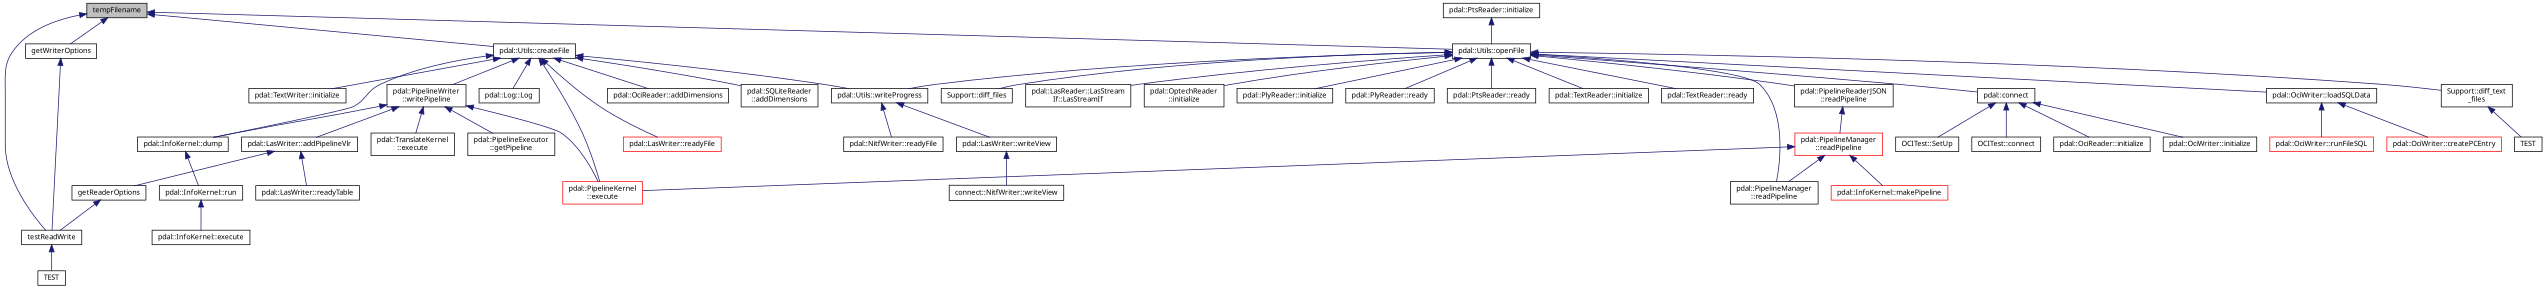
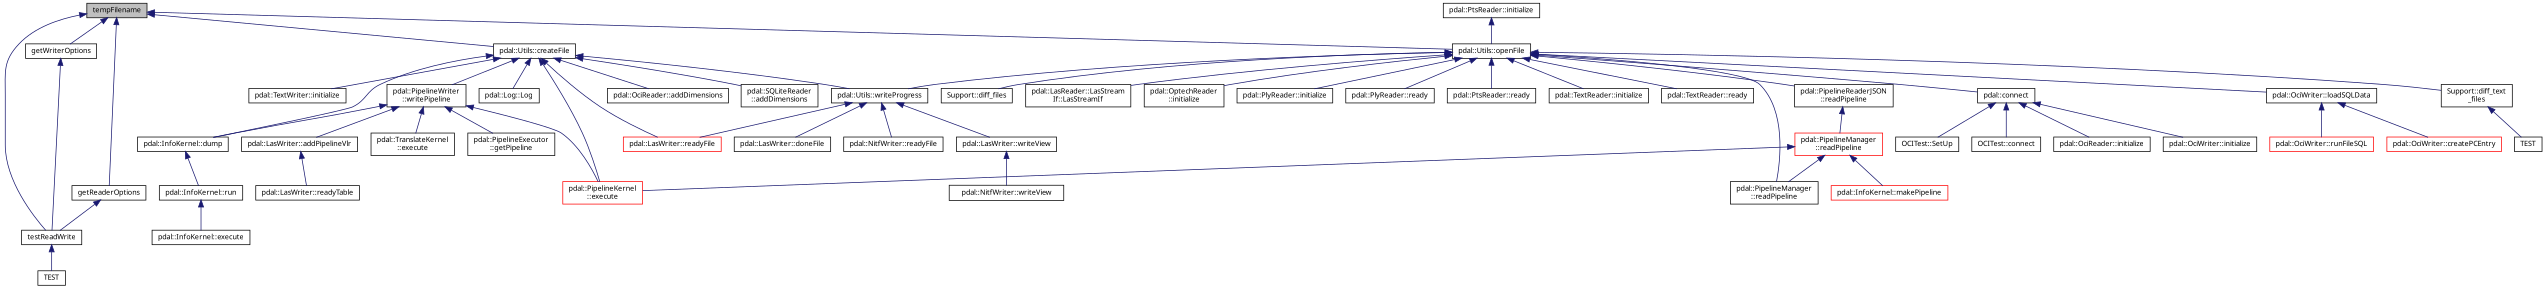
edge "pdal::LasWriter::readyFile" -> "pdal::Utils::writeProgress": added
node "pdal::LasWriter::doneFile": added
edge "getReaderOptions" -> "pdal::LasWriter::addPipelineVlr": now "getReaderOptions" -> "tempFilename"
node "connect::NitfWriter::writeView": label "connect::NitfWriter::writeView" -> "pdal::NitfWriter::writeView"
